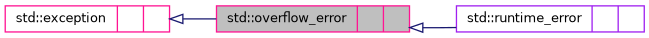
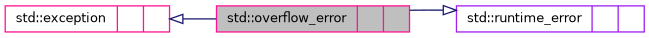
edge "std::runtime_error" -> "std::overflow_error": reversed
